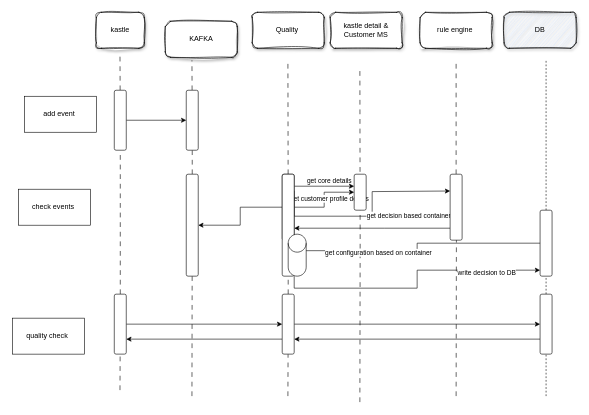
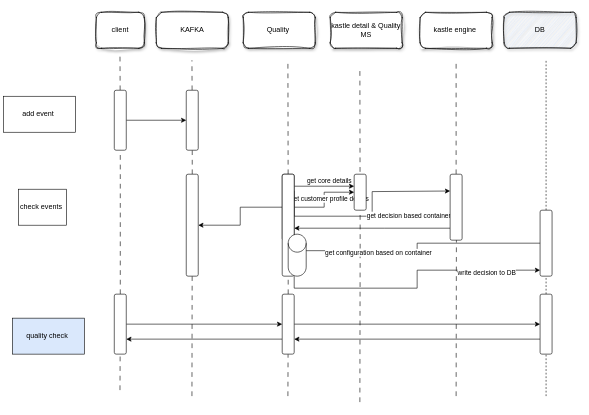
node "kastle": label "kastle" -> "client"
node "Quality": moved (288, 30) -> (279, 30)
node "kastle detail & Customer MS": label "kastle detail & Customer MS" -> "kastle detail & Quality MS"
node "rule engine": label "rule engine" -> "kastle engine"
node "KAFKA": moved (201, 39) -> (192, 30)
node "add event": moved (60, 114) -> (39, 114)
node "check events": size 72x36 -> 48x36
node "quality check": fillcolor #ffffff -> #dae8fc
